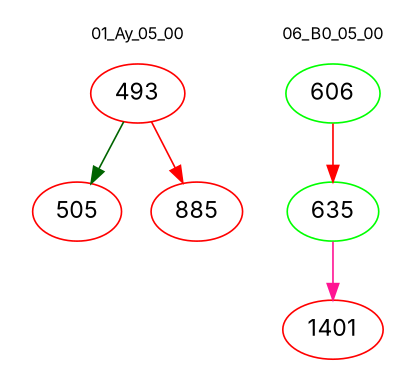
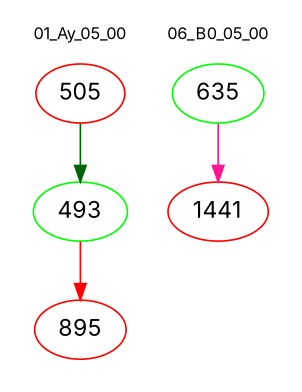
node "493": color red -> green
node "606": removed
edge "493" -> "505": reversed
node "885": label "885" -> "895"
node "1401": label "1401" -> "1441"
